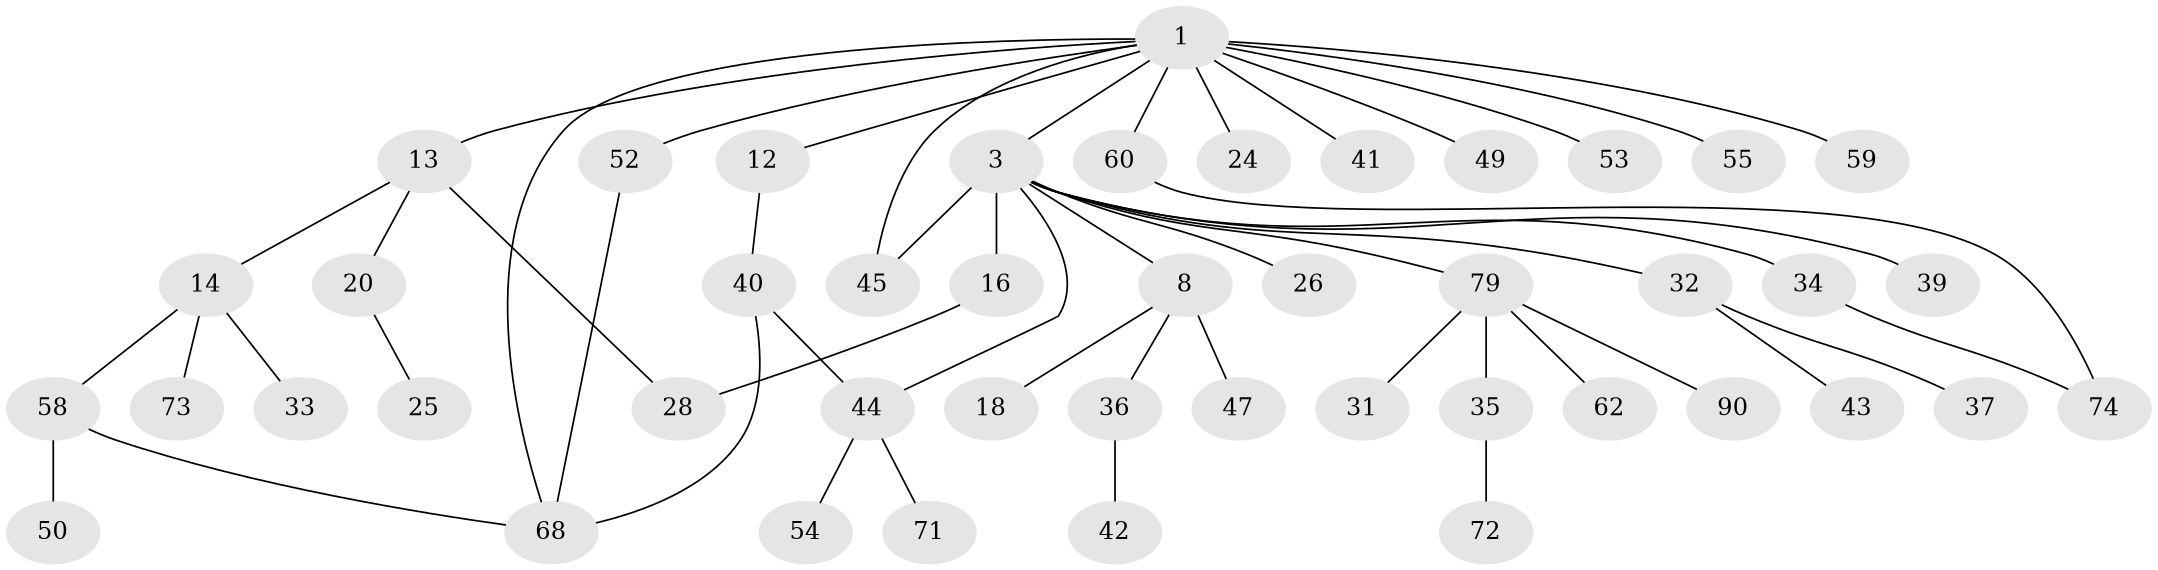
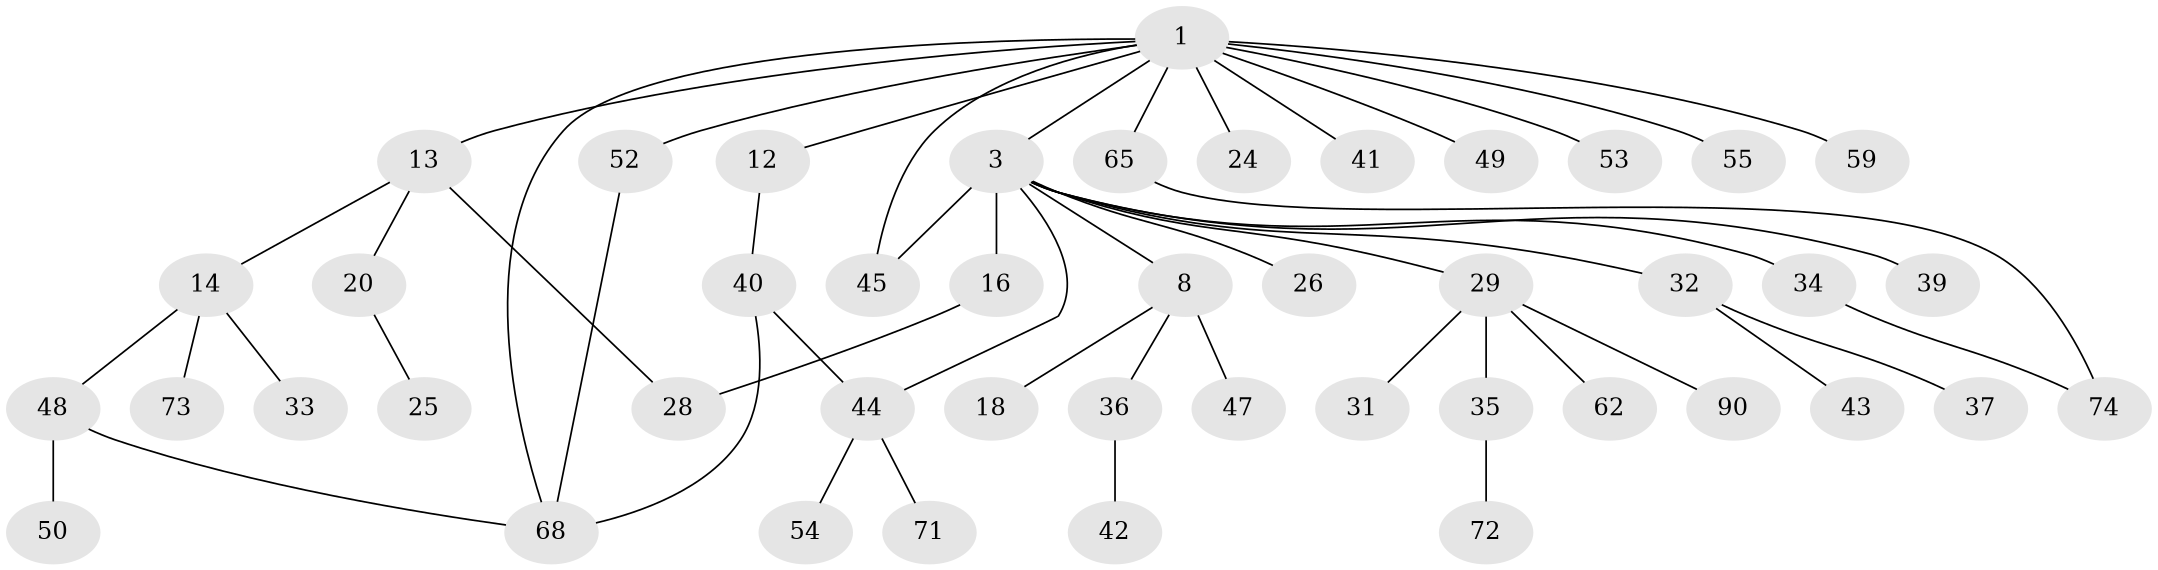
node "60": label "60" -> "65"
node "79": label "79" -> "29"
node "58": label "58" -> "48"
